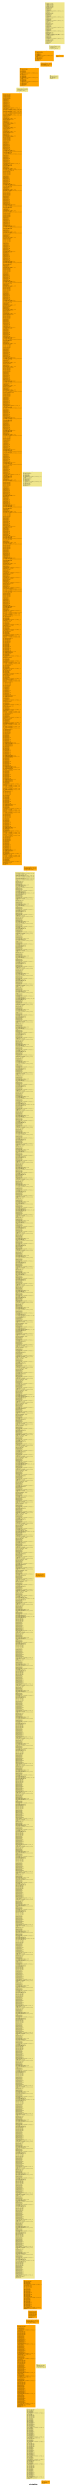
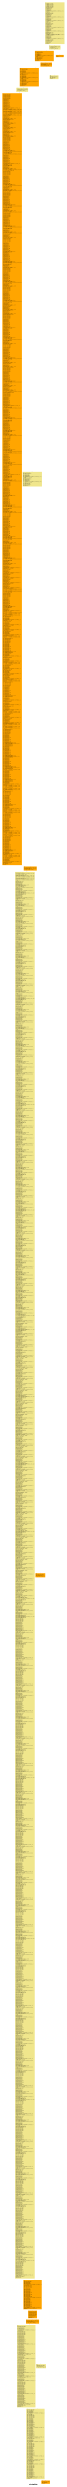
node "3727:": fillcolor orange -> khaki
